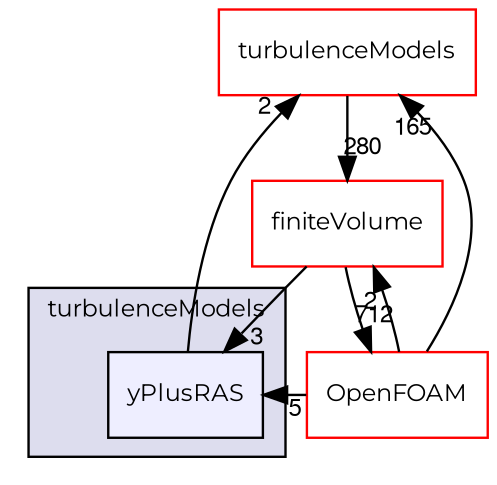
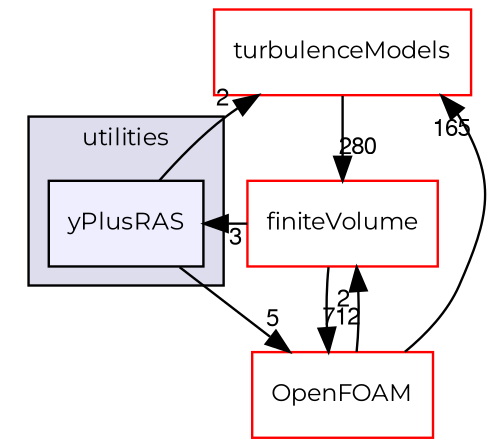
cluster "turbulenceModels": label "turbulenceModels" -> "utilities"
edge "OpenFOAM" -> "yPlusRAS": reversed
